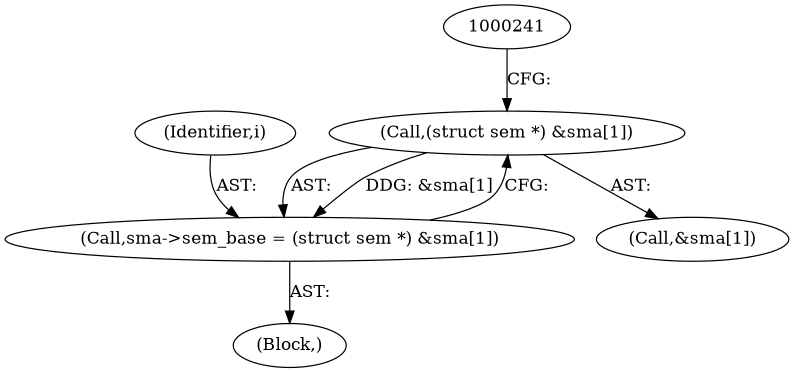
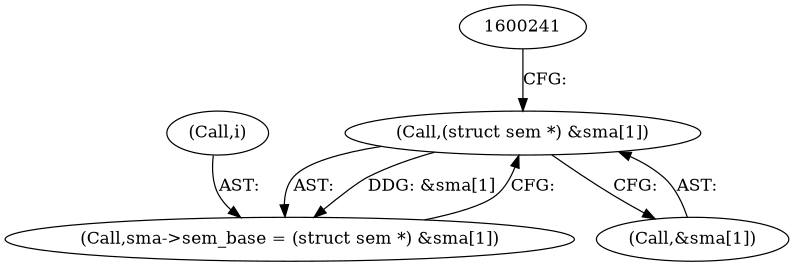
node "1000241": label "1000241" -> "1600241"
node "(Identifier,i)": label "(Identifier,i)" -> "(Call,i)"
edge "(Call,&sma[1])" -> "(Call,(struct sem *) &sma[1])": added, label "AST:"
edge "(Call,(struct sem *) &sma[1])" -> "(Call,&sma[1])": label "AST: " -> "CFG: "
node "(Block,)": removed
